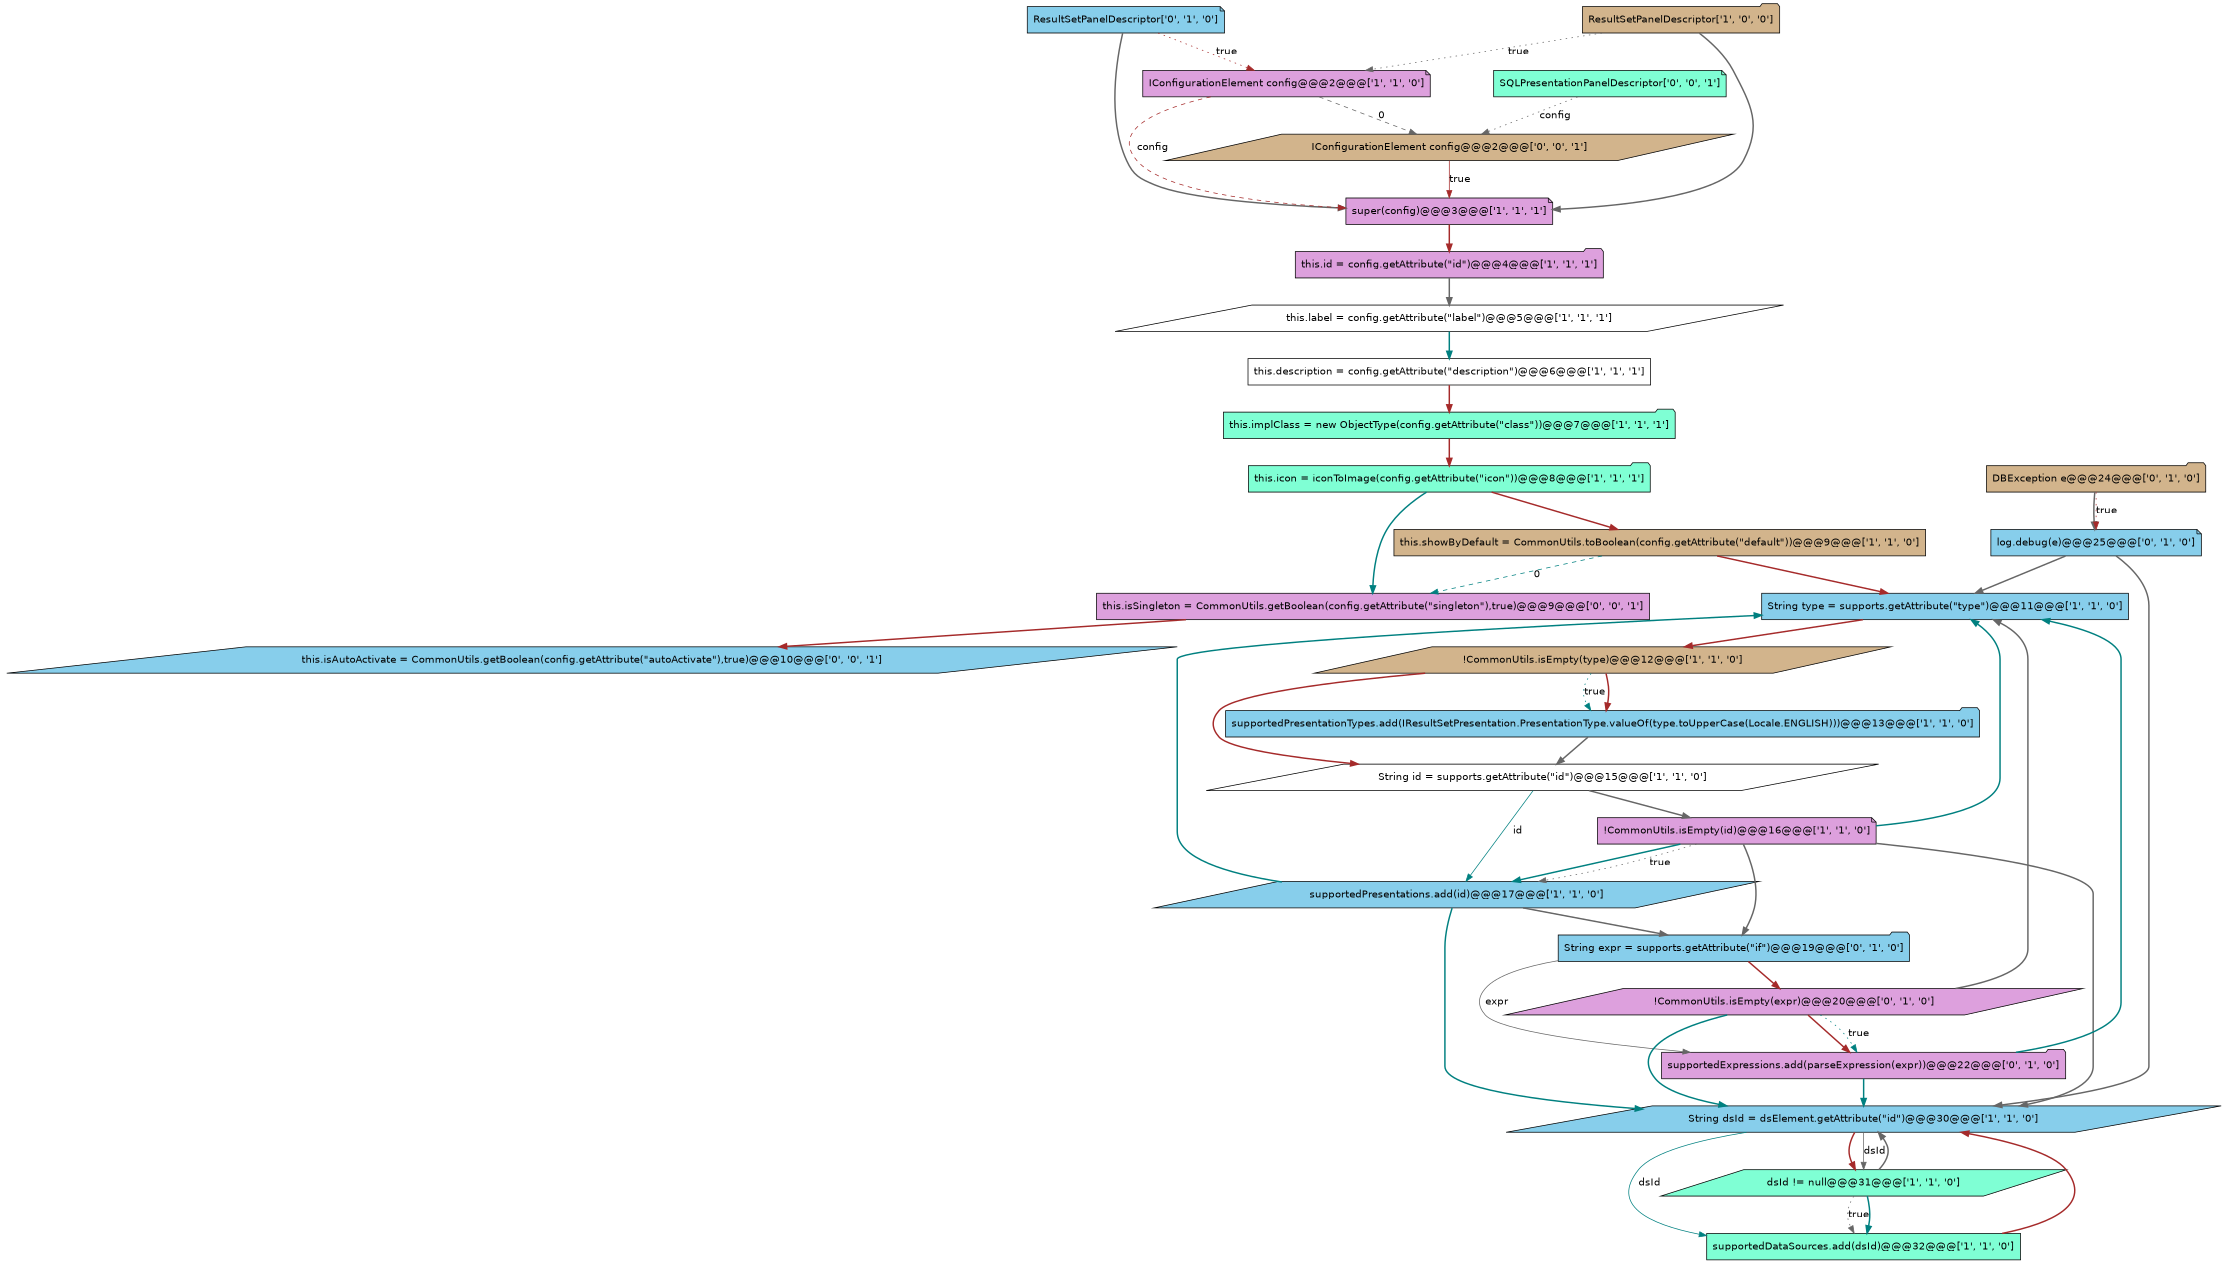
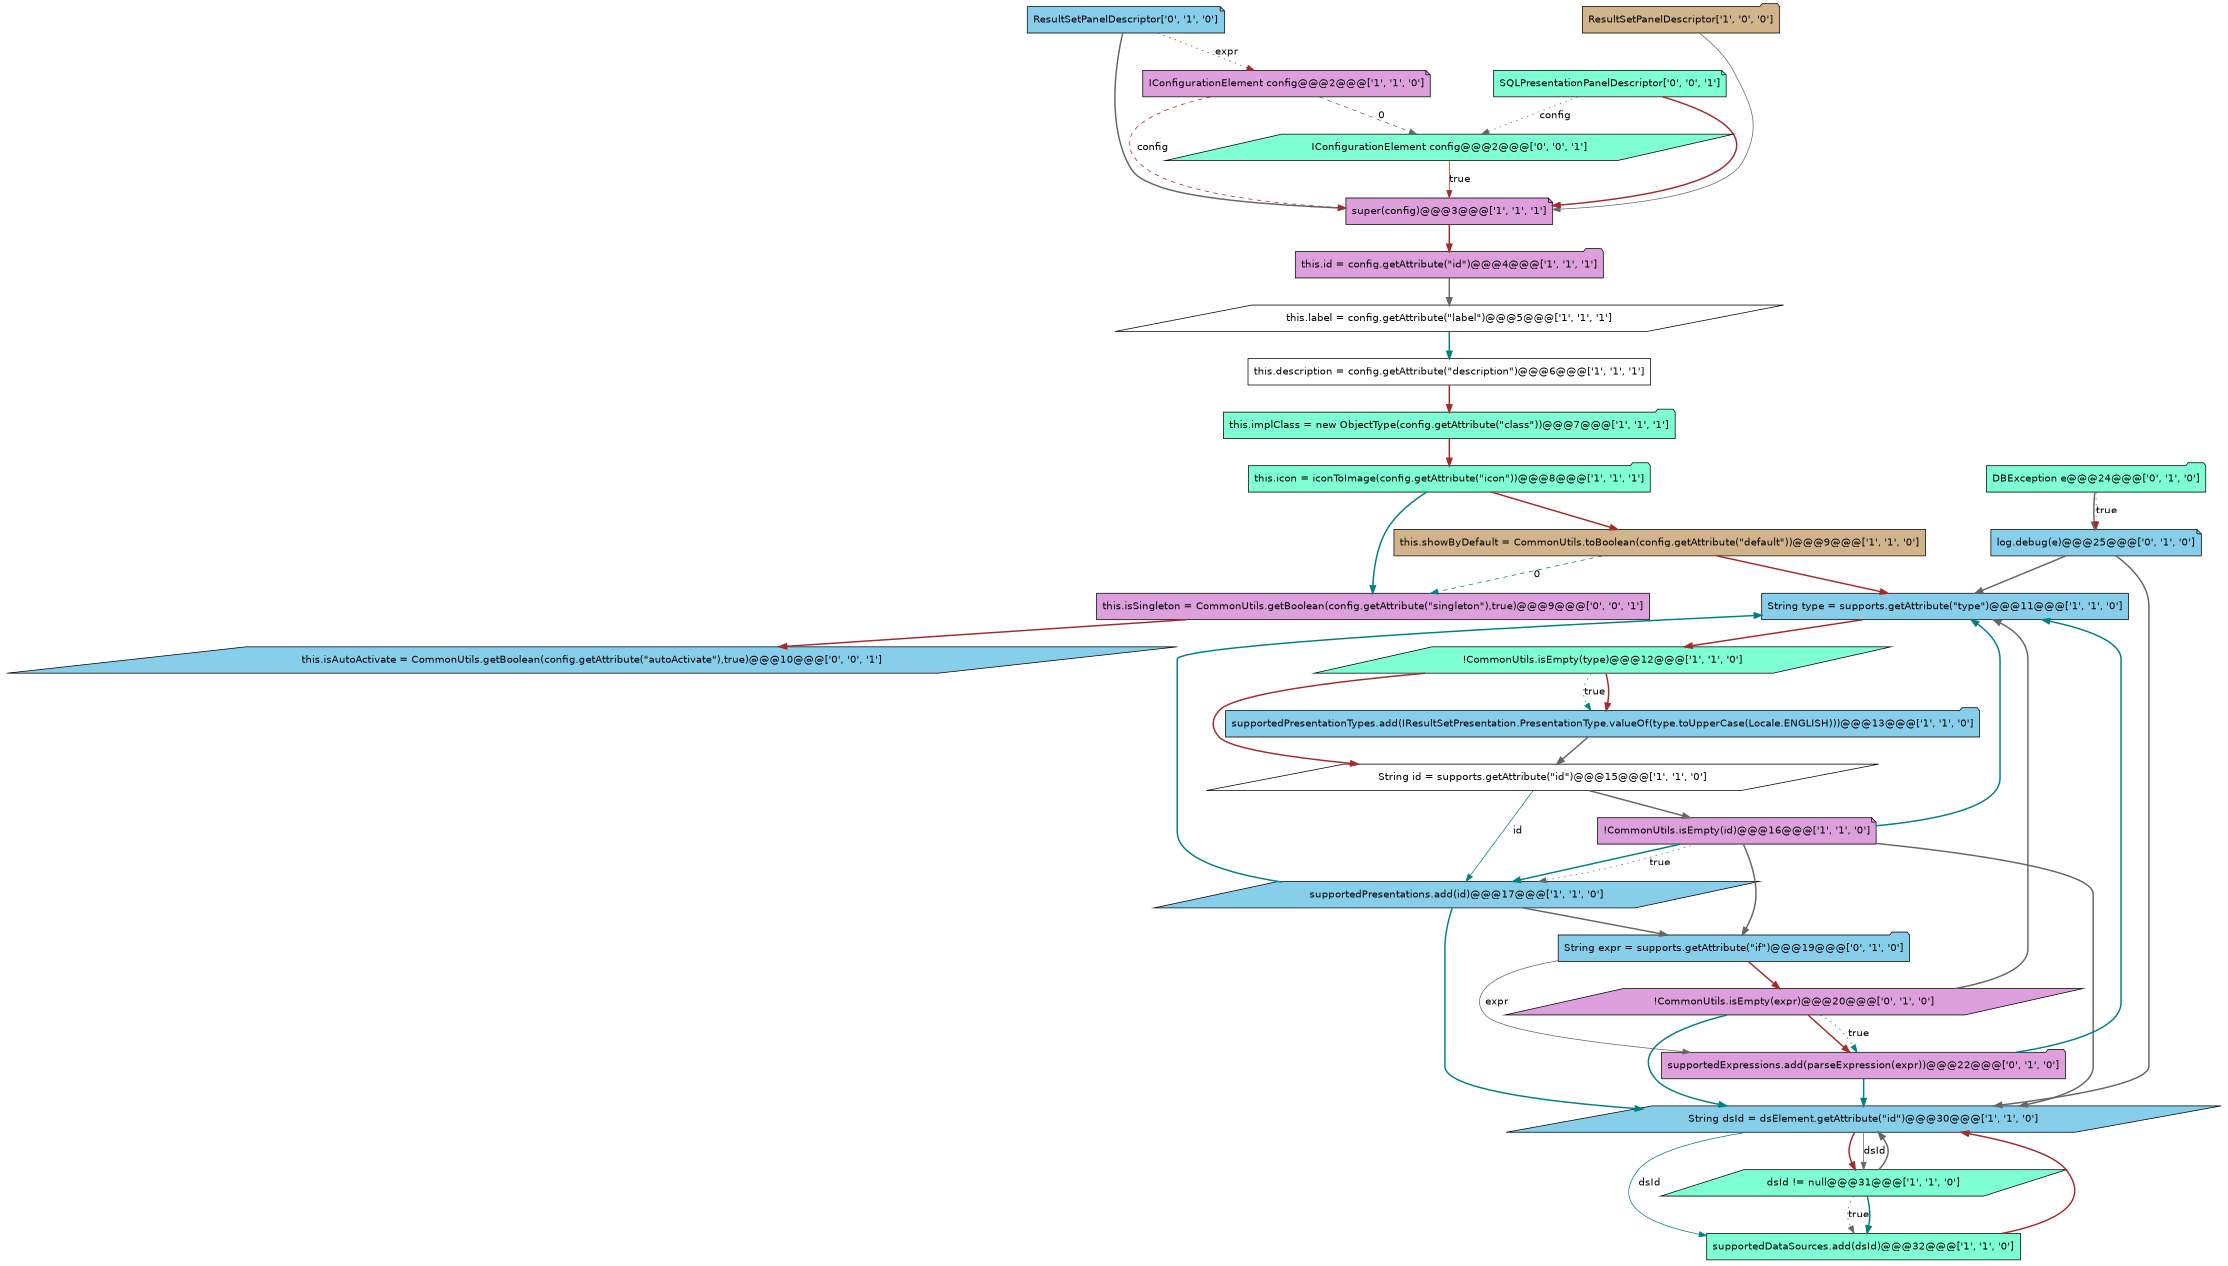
edge "ResultSetPanelDescriptor['1', '0', '0']" -> "IConfigurationElement config@@@2@@@['1', '1', '0']": removed, label "true"
edge "ResultSetPanelDescriptor['0', '1', '0']" -> "IConfigurationElement config@@@2@@@['1', '1', '0']": label "true" -> "expr"
node "IConfigurationElement config@@@2@@@['0', '0', '1']": fillcolor tan -> aquamarine
edge "ResultSetPanelDescriptor['1', '0', '0']" -> "super(config)@@@3@@@['1', '1', '1']": style bold -> solid
edge "SQLPresentationPanelDescriptor['0', '0', '1']" -> "super(config)@@@3@@@['1', '1', '1']": added
node "DBException e@@@24@@@['0', '1', '0']": fillcolor tan -> aquamarine
node "!CommonUtils.isEmpty(type)@@@12@@@['1', '1', '0']": fillcolor tan -> aquamarine
